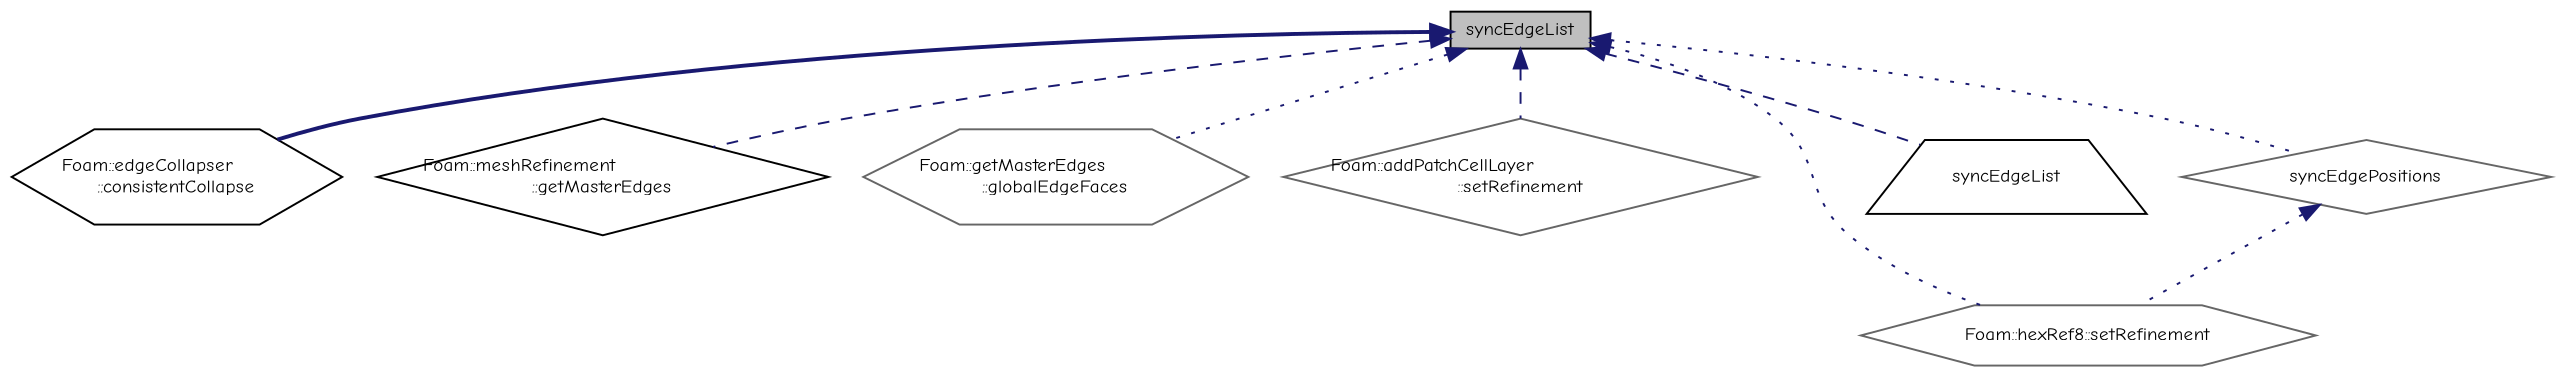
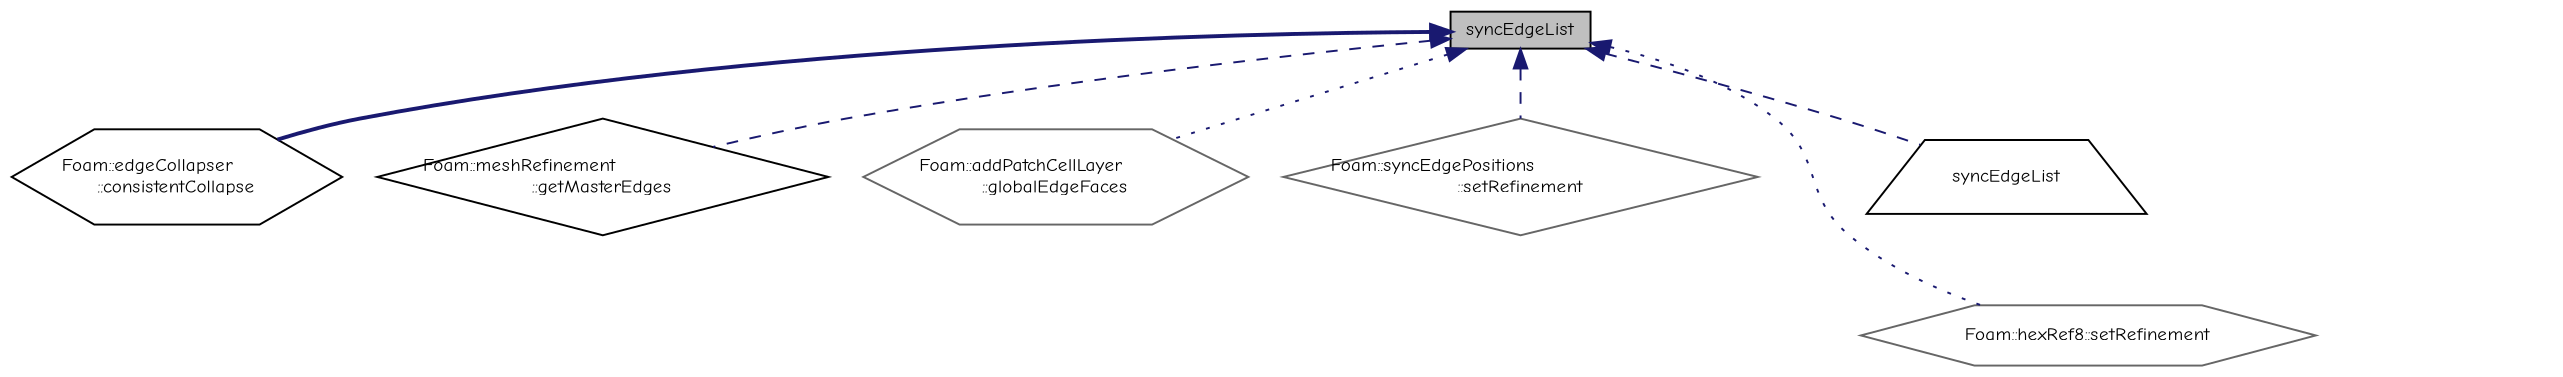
node "Foam::getMasterEdges ::globalEdgeFaces": label "Foam::getMasterEdges ::globalEdgeFaces" -> "Foam::addPatchCellLayer ::globalEdgeFaces"
node "Foam::addPatchCellLayer ::setRefinement": label "Foam::addPatchCellLayer ::setRefinement" -> "Foam::syncEdgePositions ::setRefinement"
node "syncEdgePositions": removed
